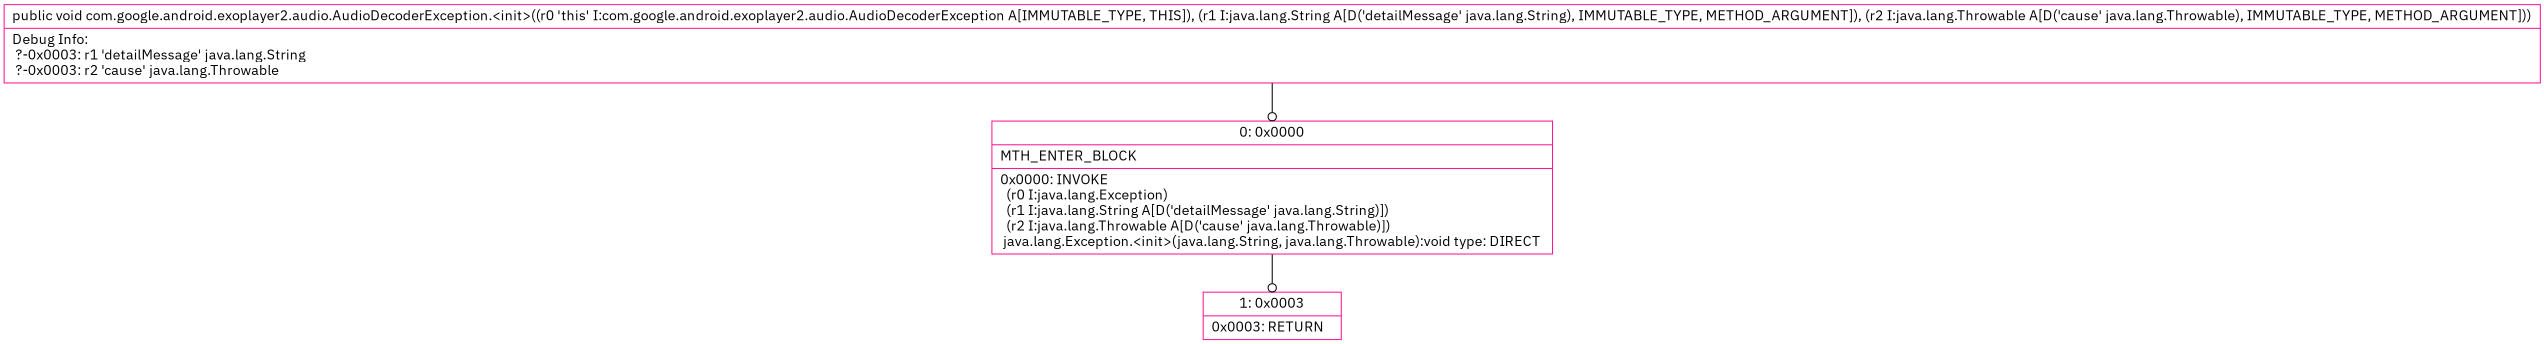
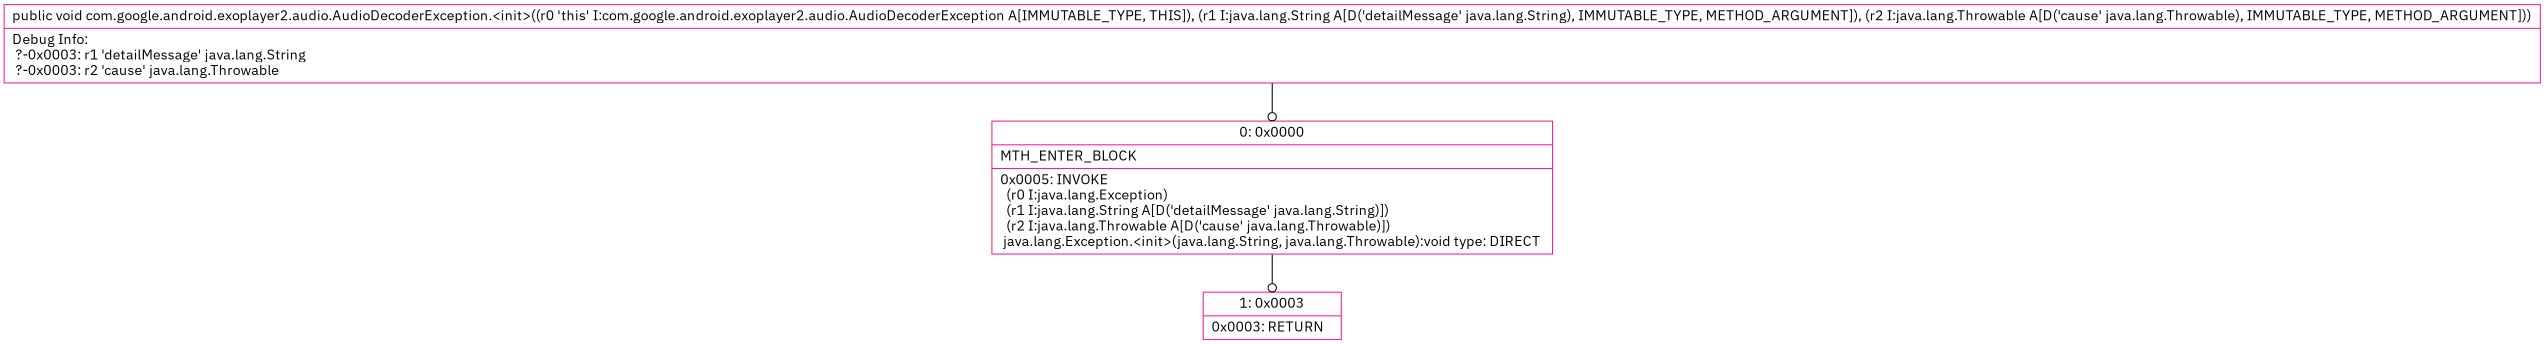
node "0: 0x0000": text "0x0000: INVOKE" -> "0x0005: INVOKE"
